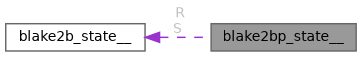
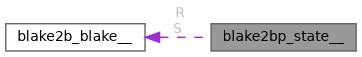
node "blake2b_state__": label "blake2b_state__" -> "blake2b_blake__"
